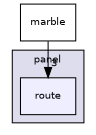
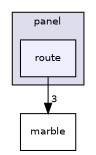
edge "marble" -> "route": reversed
